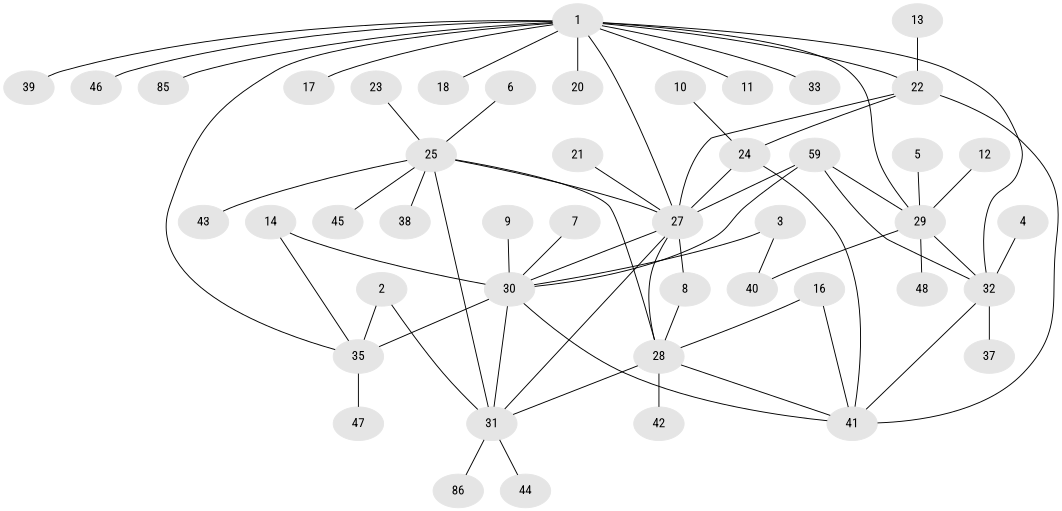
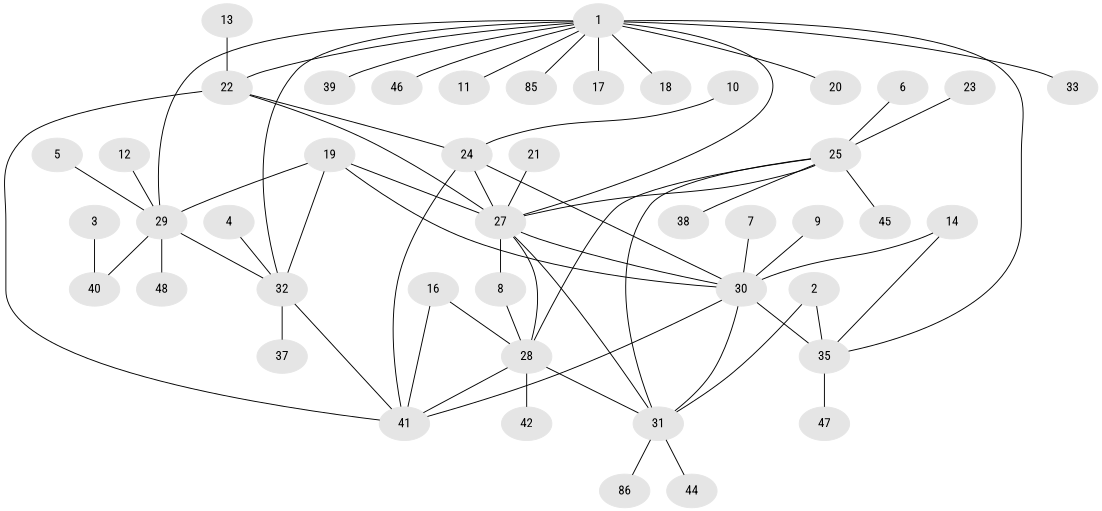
node "59": label "59" -> "19"
node "43": removed
edge "3" -- "30": now "24" -- "30"
